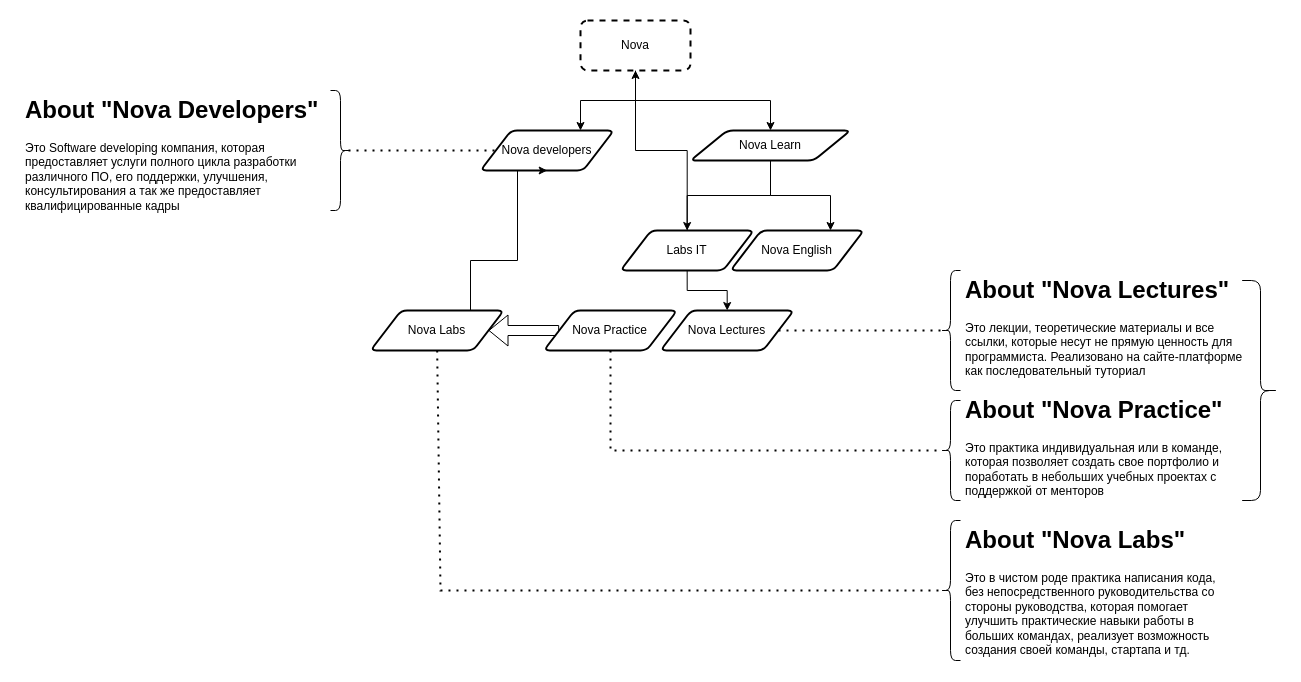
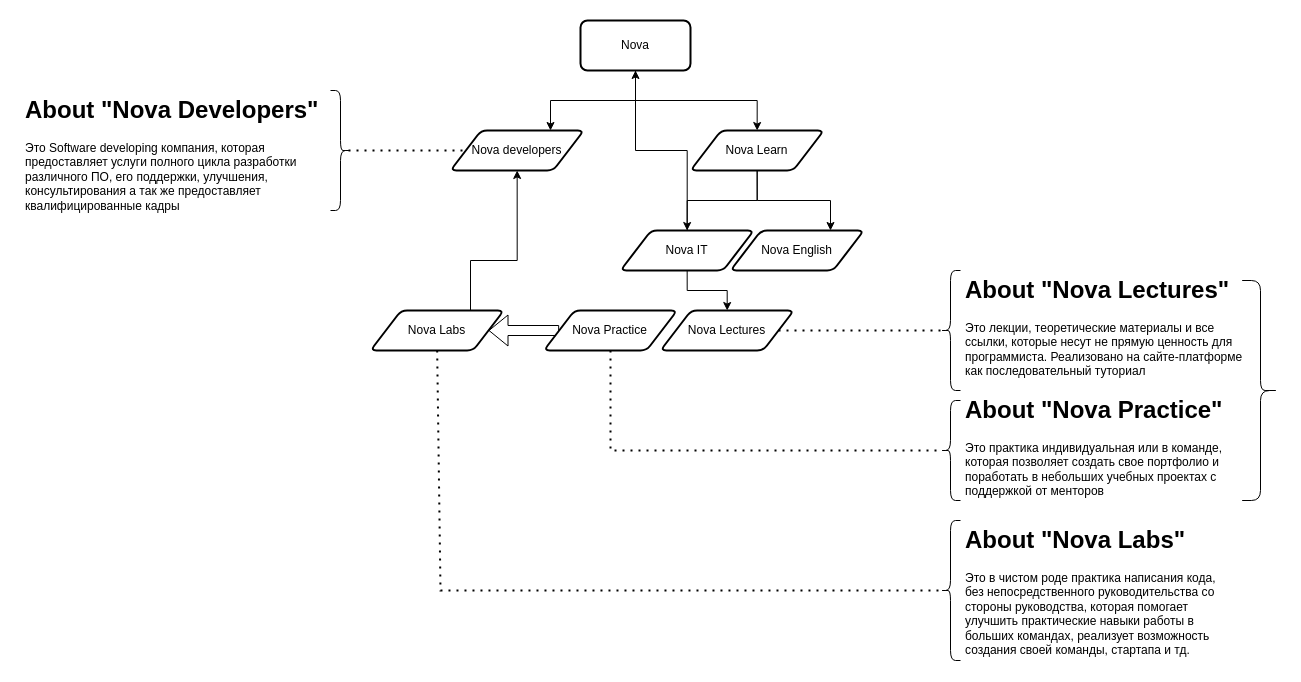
node "Nova": style dashed -> solid
node "Nova Learn": size 160x30 -> 133x40
node "Nova developers": moved (547, 151) -> (517, 151)
node "Labs IT": label "Labs IT" -> "Nova IT"
